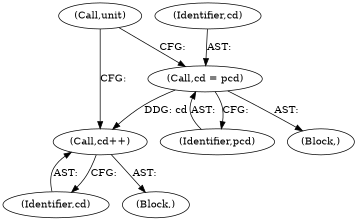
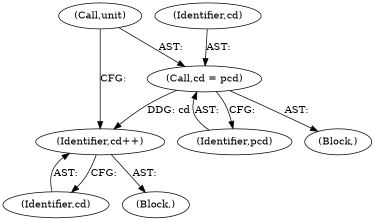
edge "(Call,unit)" -> "(Call,cd = pcd)": label "CFG: " -> "AST: "
node "(Call,cd++)": label "(Call,cd++)" -> "(Identifier,cd++)"
